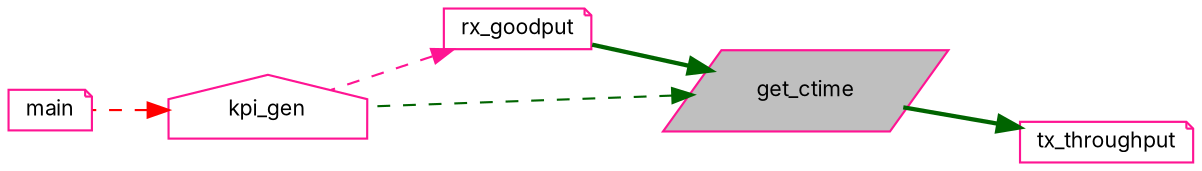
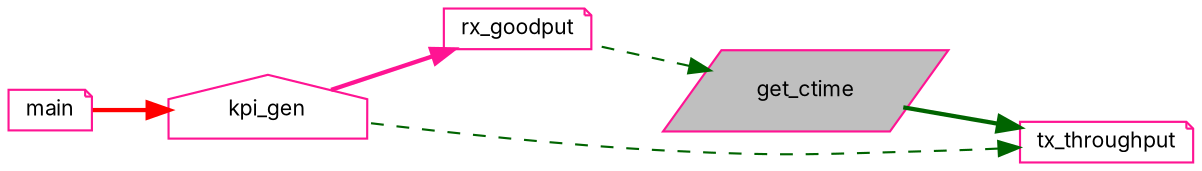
edge "rx_goodput" -> "get_ctime": style bold -> dashed
edge "kpi_gen" -> "rx_goodput": style dashed -> bold
edge "kpi_gen" -> "get_ctime": now "kpi_gen" -> "tx_throughput"
edge "main" -> "kpi_gen": style dashed -> bold
